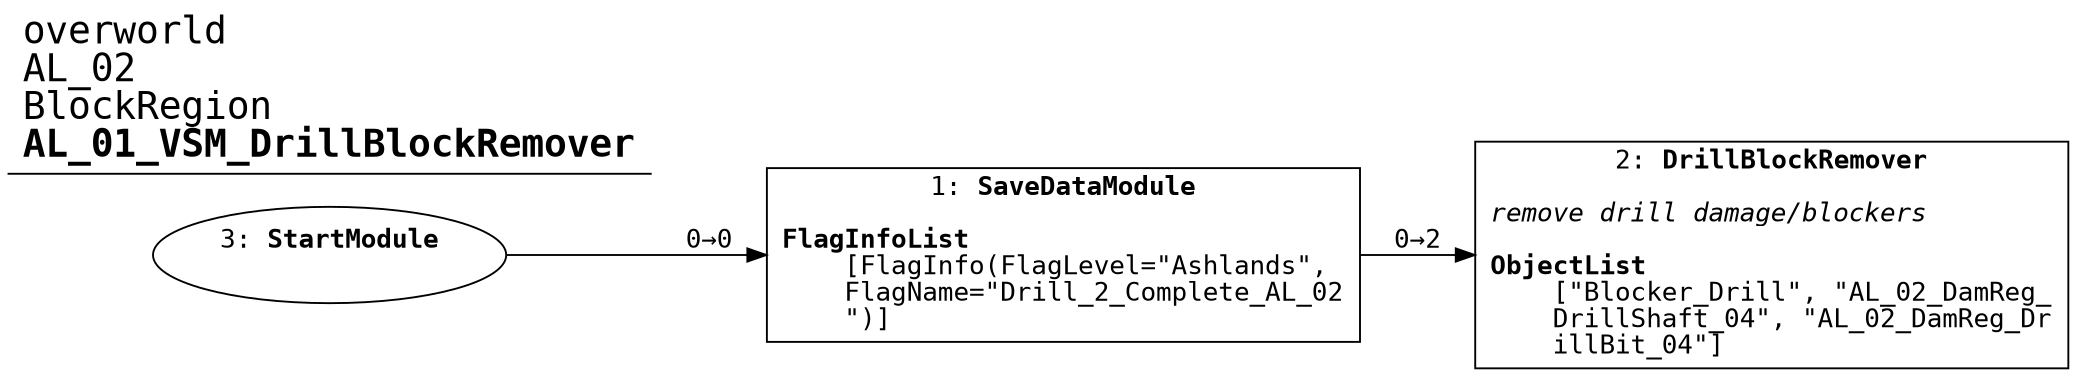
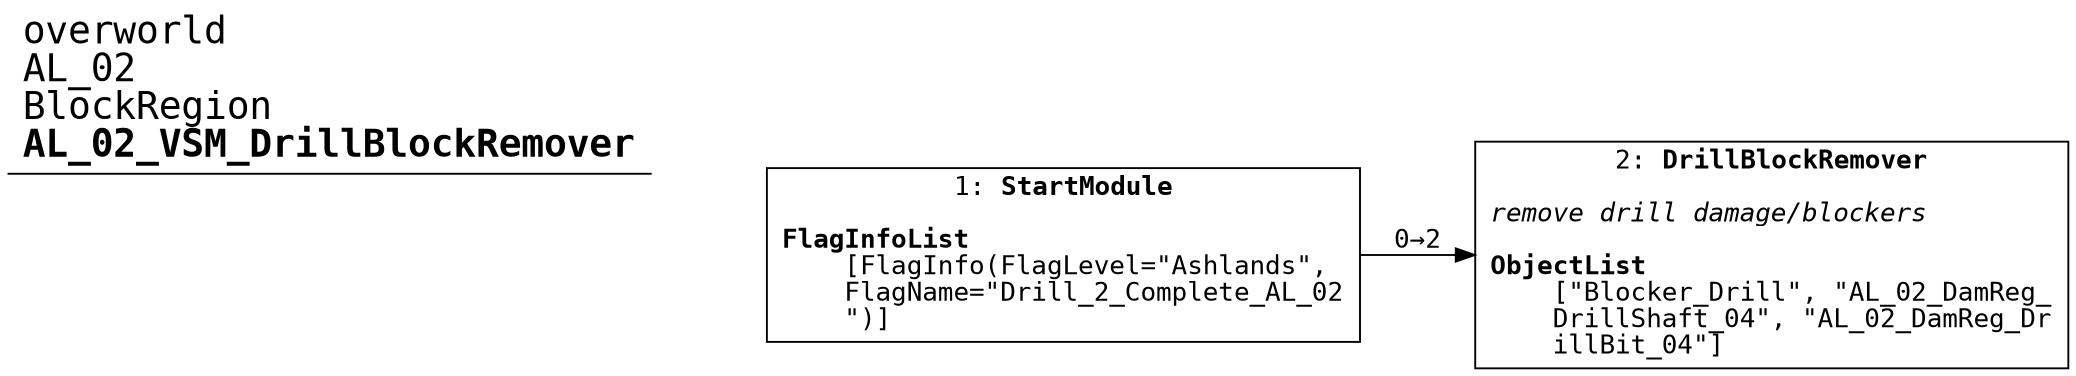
node "overworld": text "AL_01_VSM_DrillBlockRemover" -> "AL_02_VSM_DrillBlockRemover"
node "1:": text "SaveDataModule" -> "StartModule"
node "3:": removed
